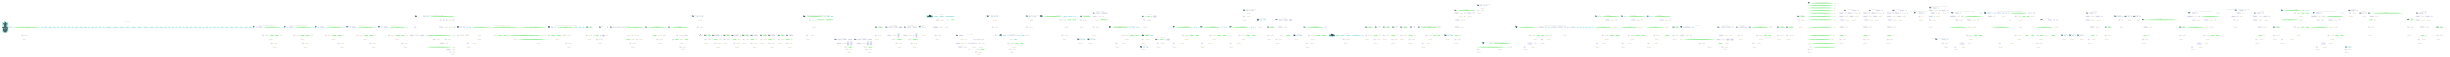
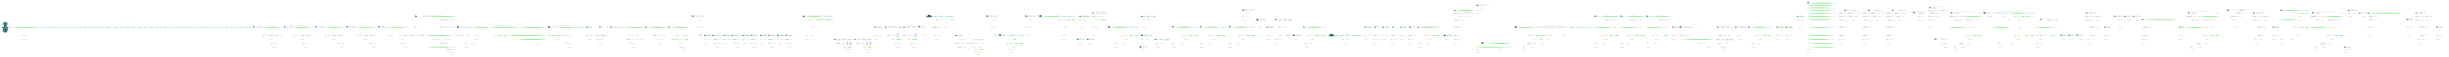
node "✗↓construct.135": removed
